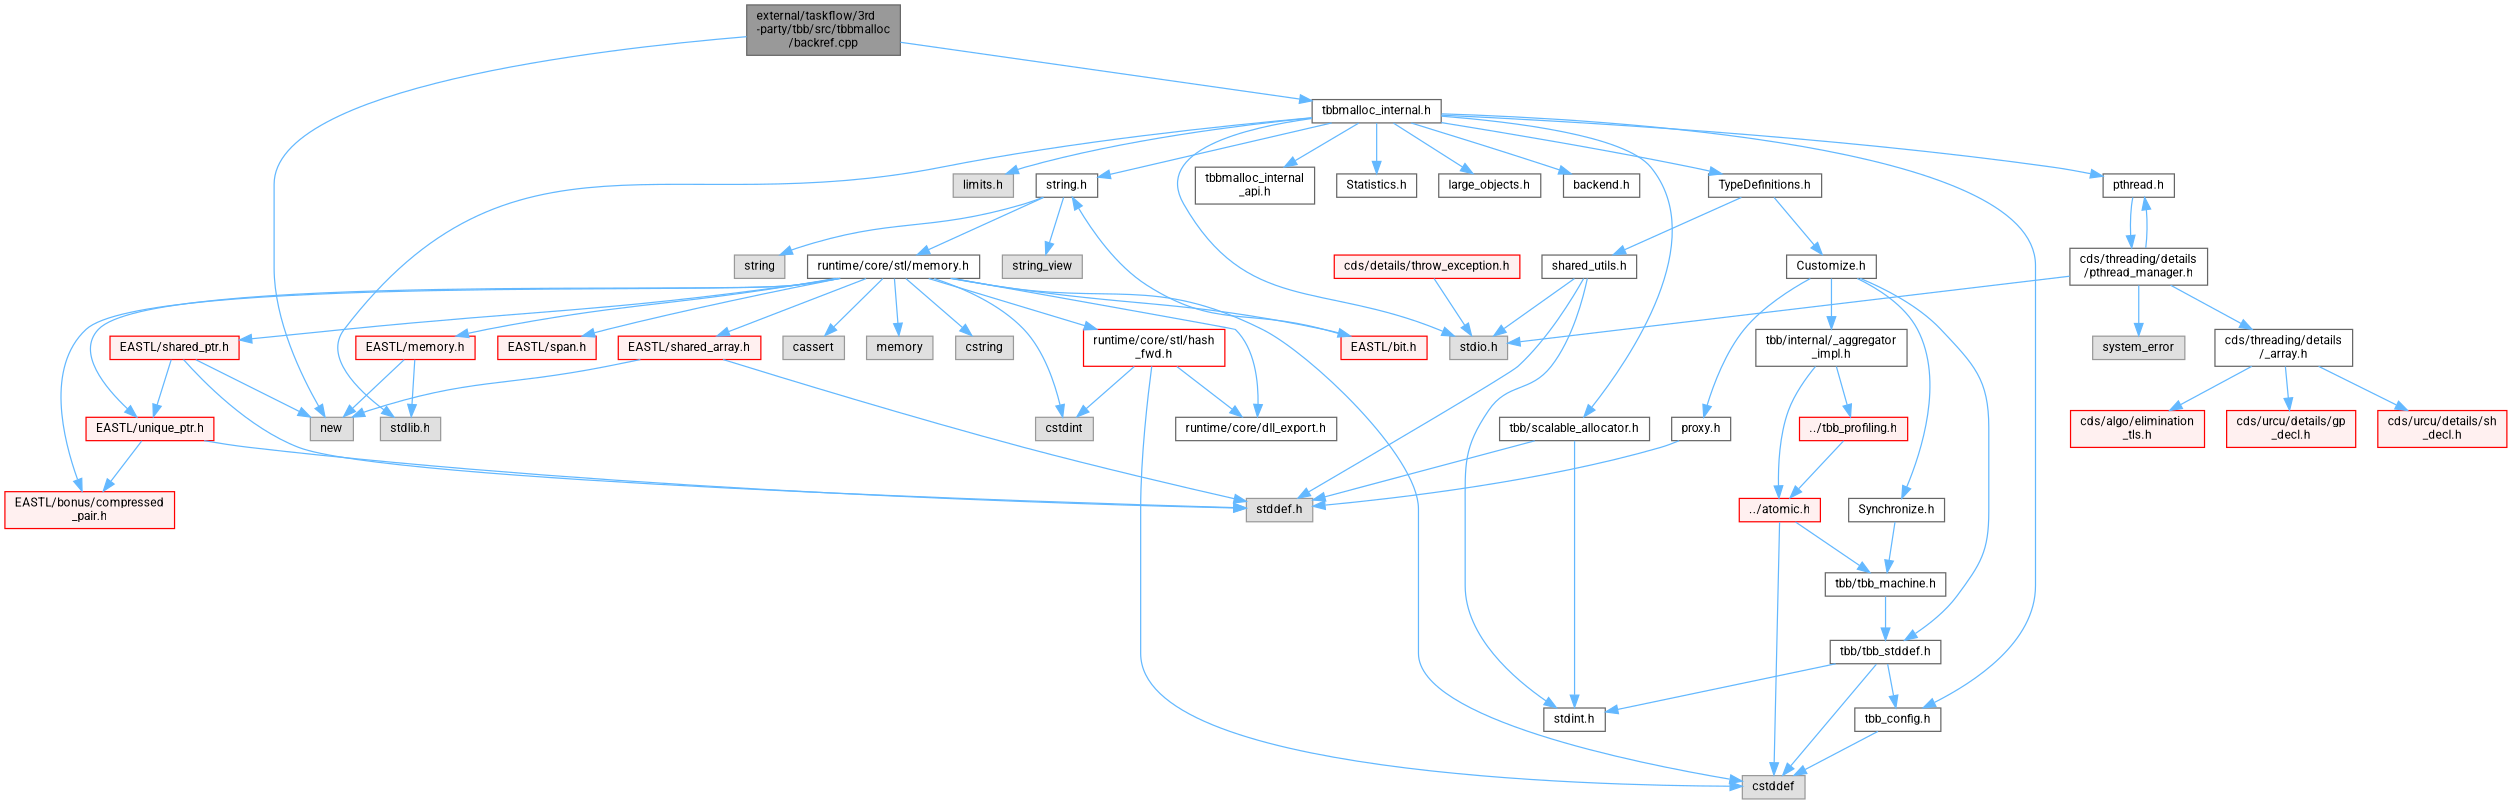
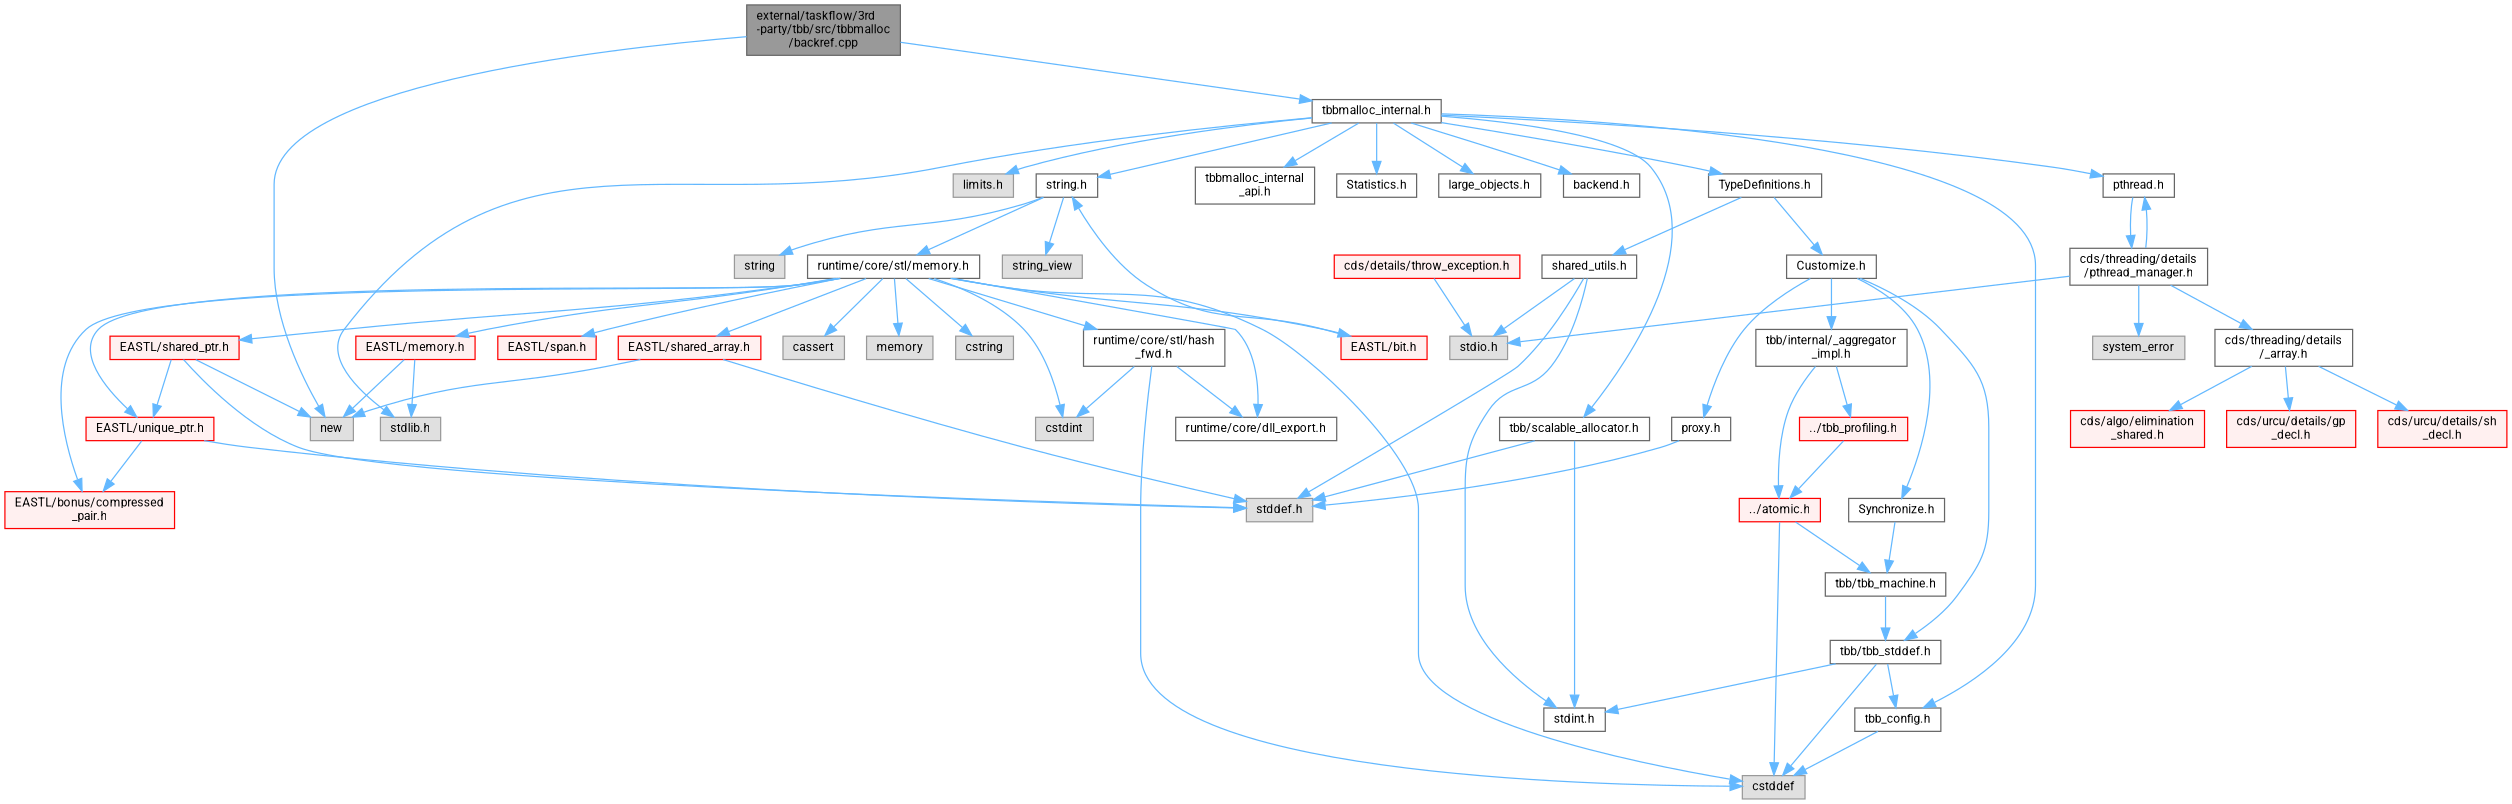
edge "tbbmalloc_internal.h" -> "stdio.h": removed
node "runtime/core/stl/hash _fwd.h": color red -> grey40
node "cds/algo/elimination _tls.h": label "cds/algo/elimination _tls.h" -> "cds/algo/elimination _shared.h"
